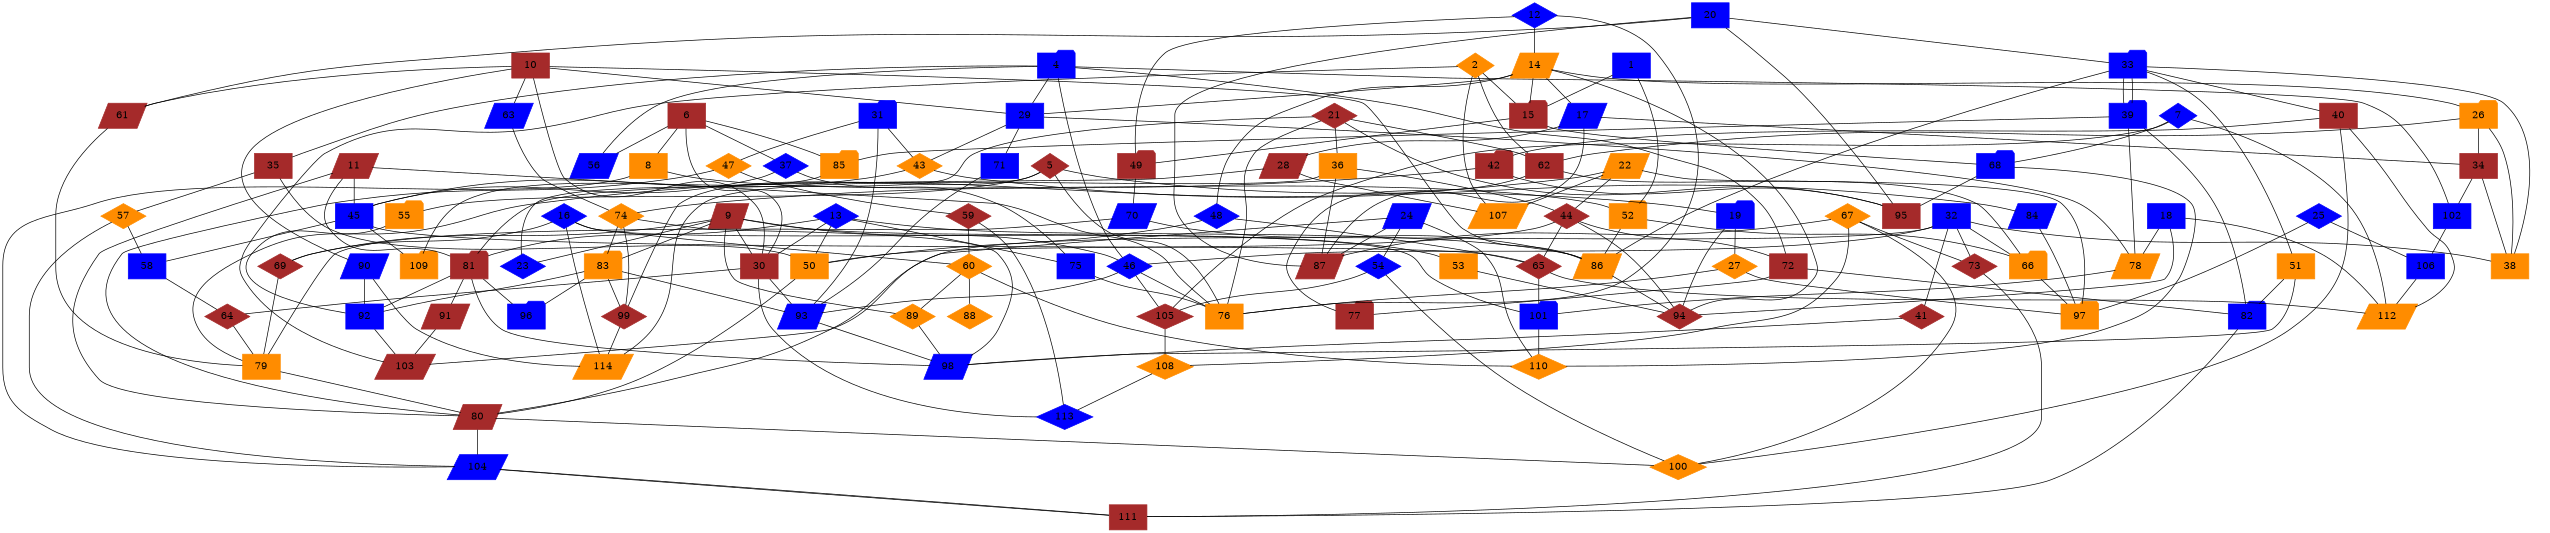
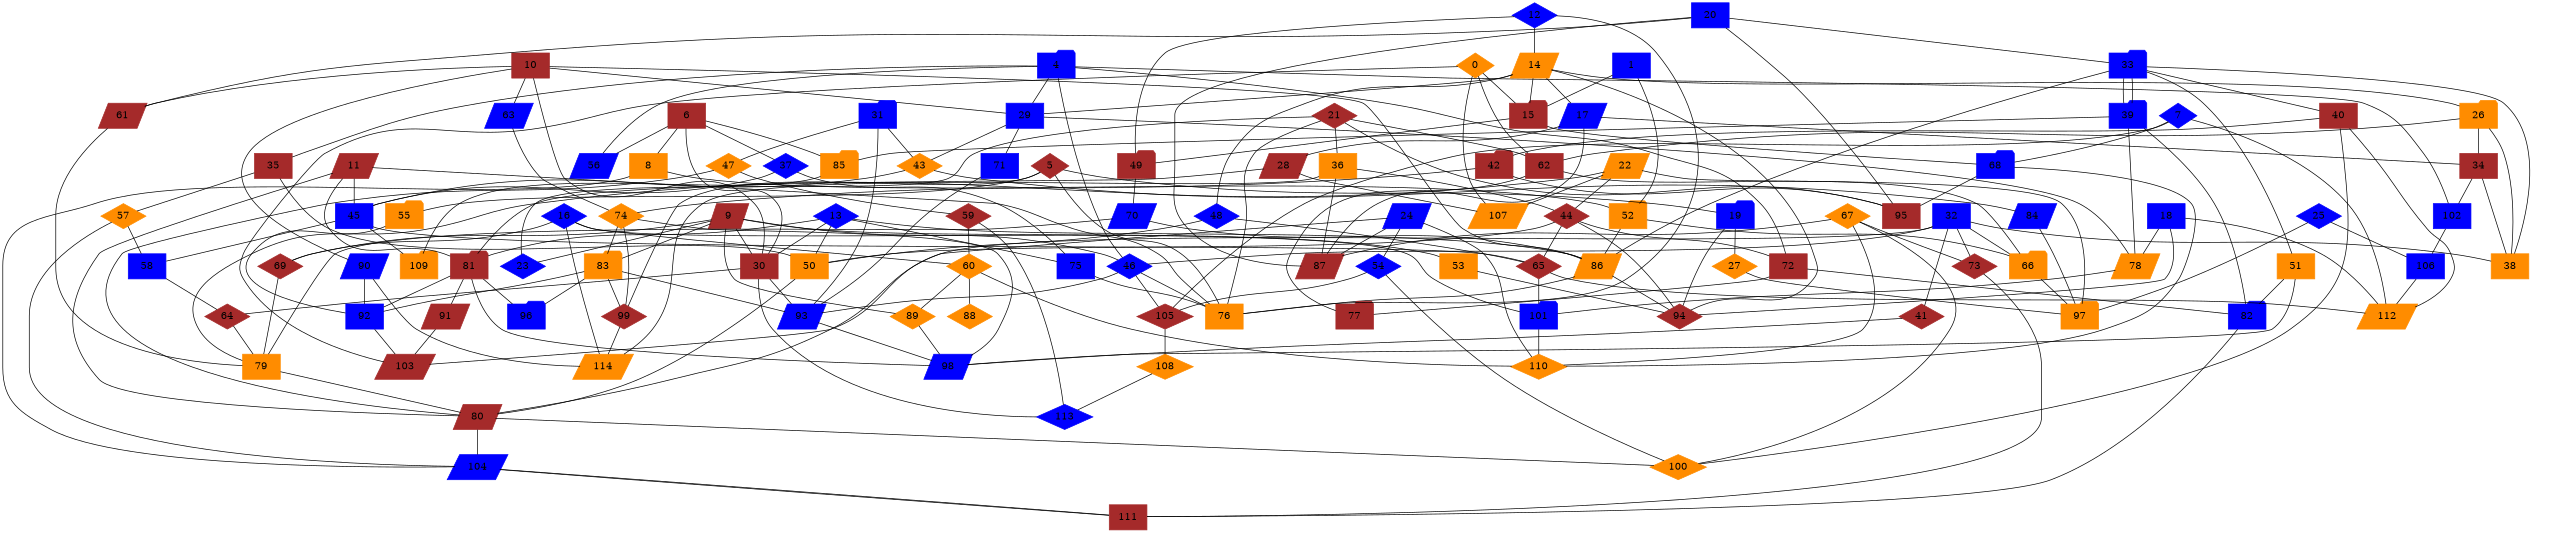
node "2": label "2" -> "0"
edge "27" -- "76": now "86" -- "76"
edge "67" -- "108": now "67" -- "110"
